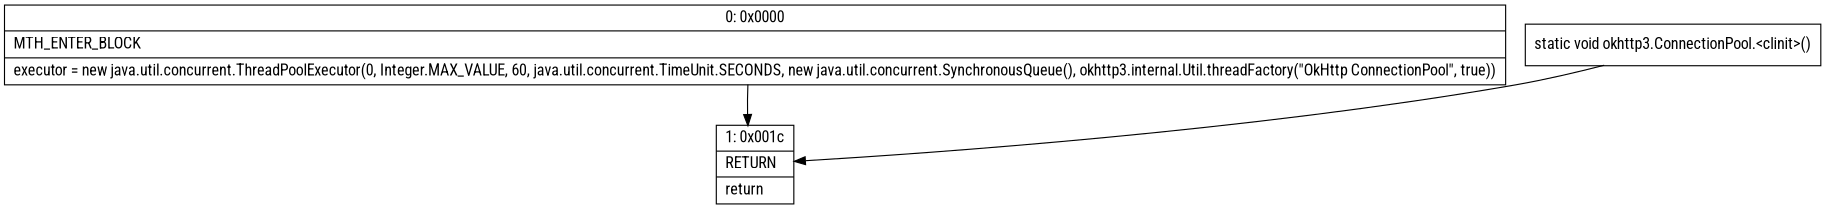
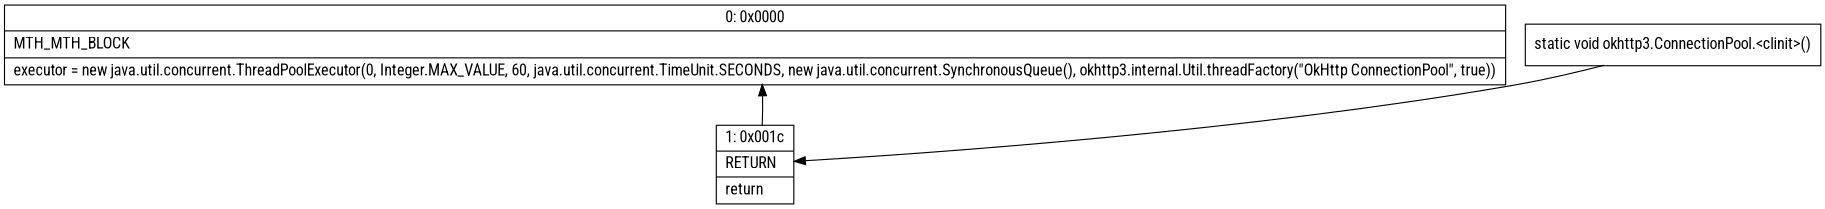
node "0: 0x0000": text "MTH_ENTER_BLOCK" -> "MTH_MTH_BLOCK"
edge "0: 0x0000" -> "1: 0x001c": reversed
